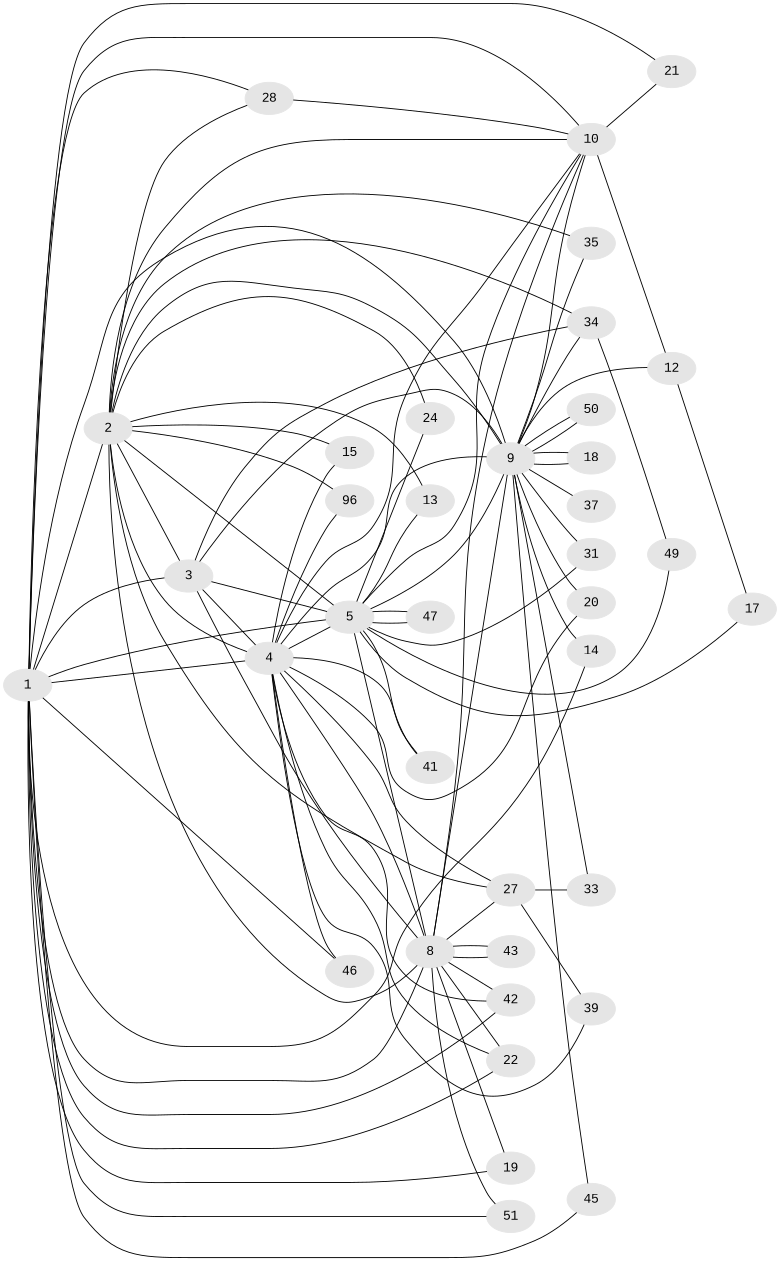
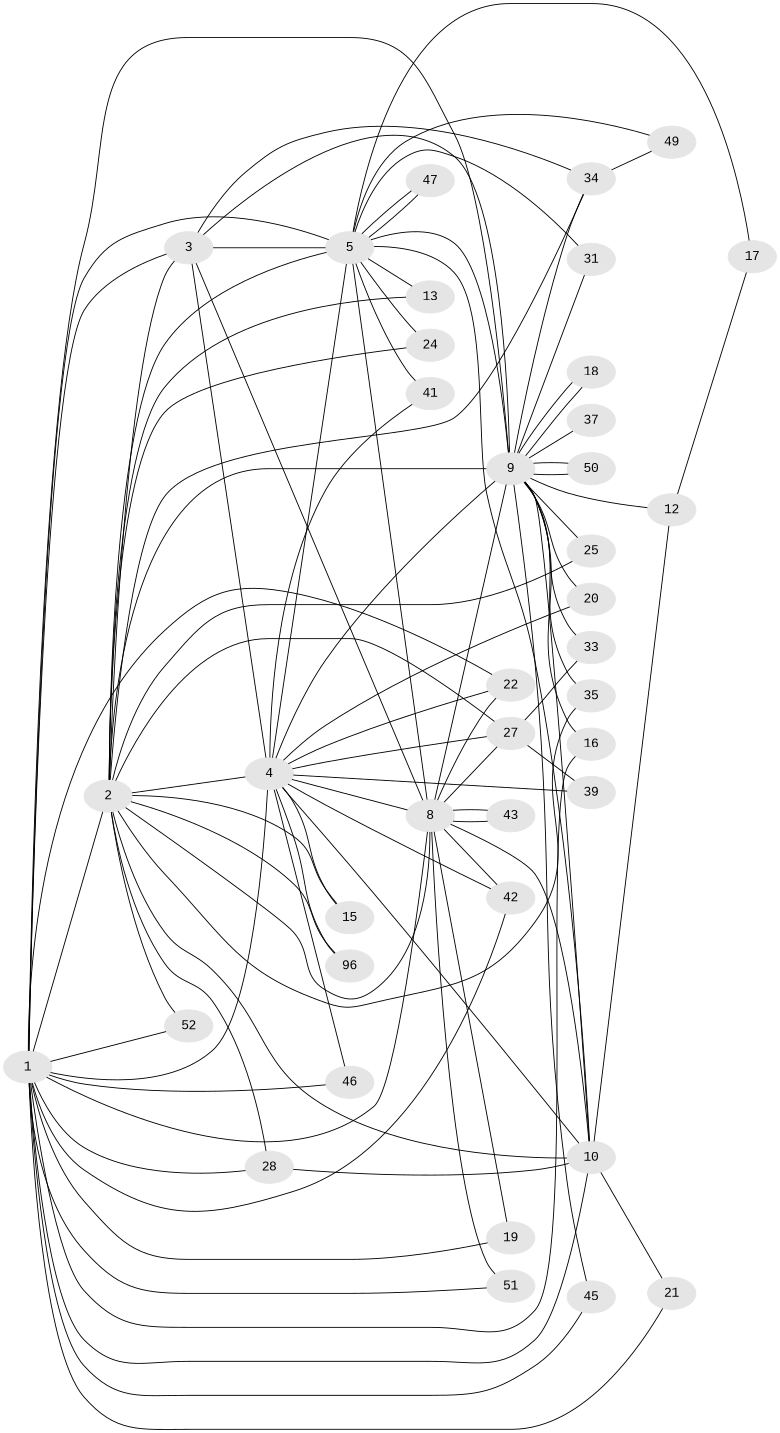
node "25": added
node "14": label "14" -> "16"
node "52": added
